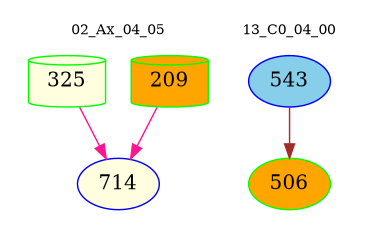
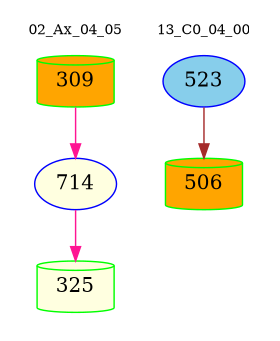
node "209": label "209" -> "309"
node "543": label "543" -> "523"
edge "325" -> "714": reversed
node "506": shape ellipse -> cylinder
